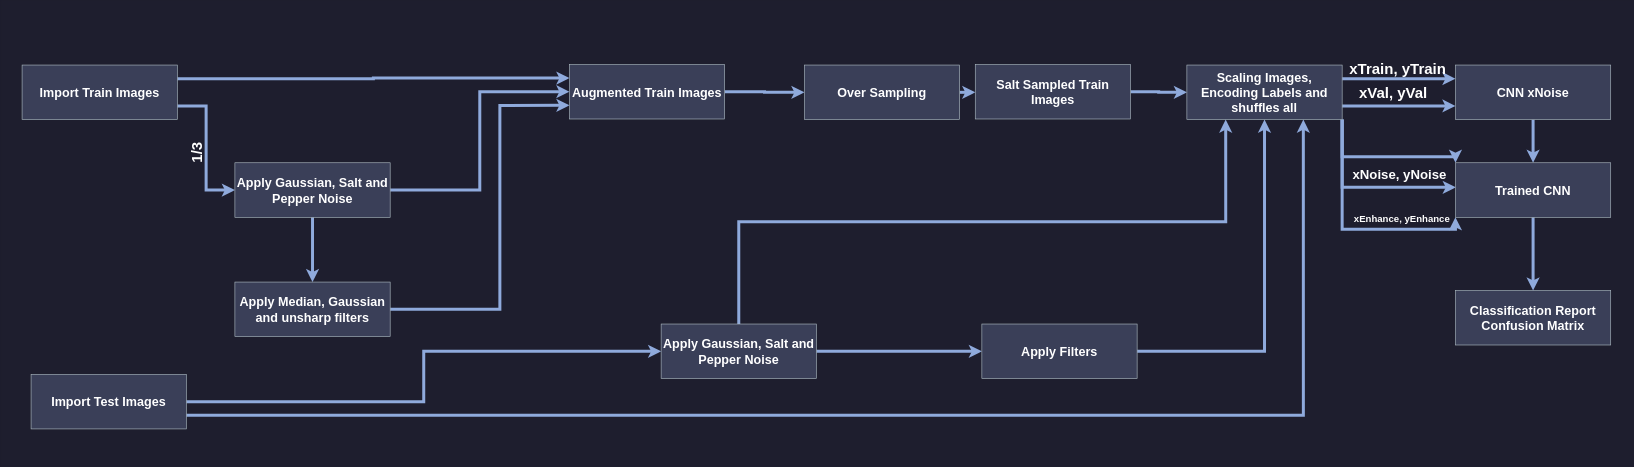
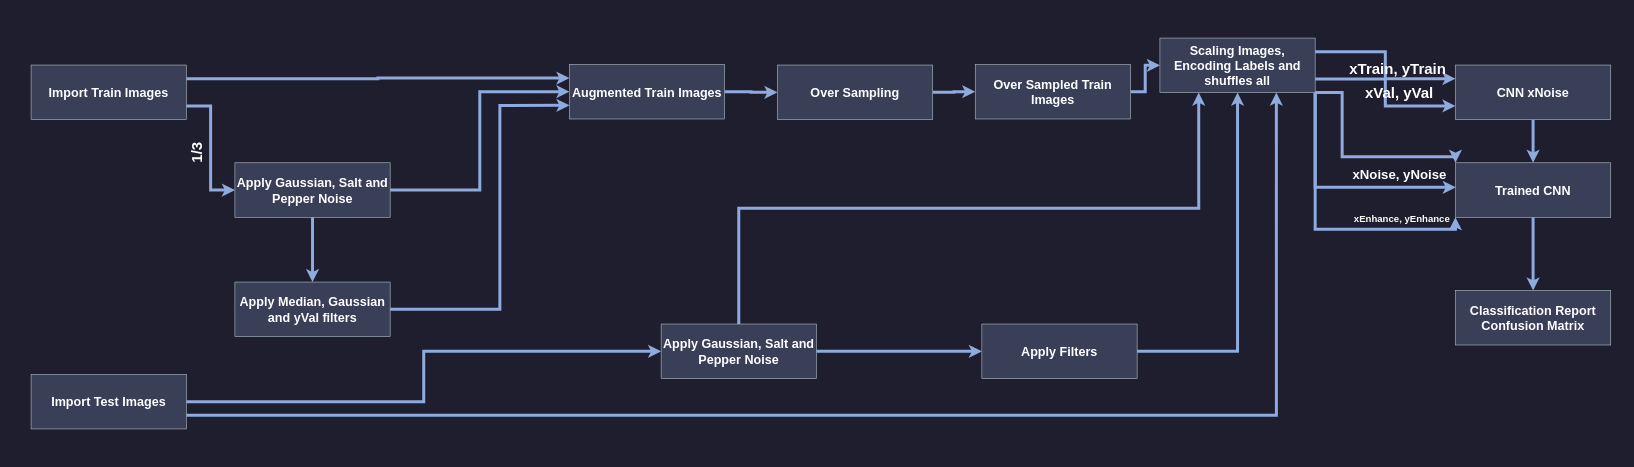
node "Import Train Images": moved (99, 92) -> (108, 92)
node "Over Sampling": moved (882, 92) -> (855, 92)
node "Salt Sampled Train Images": label "Salt Sampled Train Images" -> "Over Sampled Train Images"
node "Scaling Images, Encoding Labels and shuffles all": moved (1265, 92) -> (1238, 65)
node "xVal, yVal": moved (1394, 92) -> (1400, 92)
node "Apply Median, Gaussian and unsharp filters": label "Apply Median, Gaussian and unsharp filters" -> "Apply Median, Gaussian and yVal filters"
